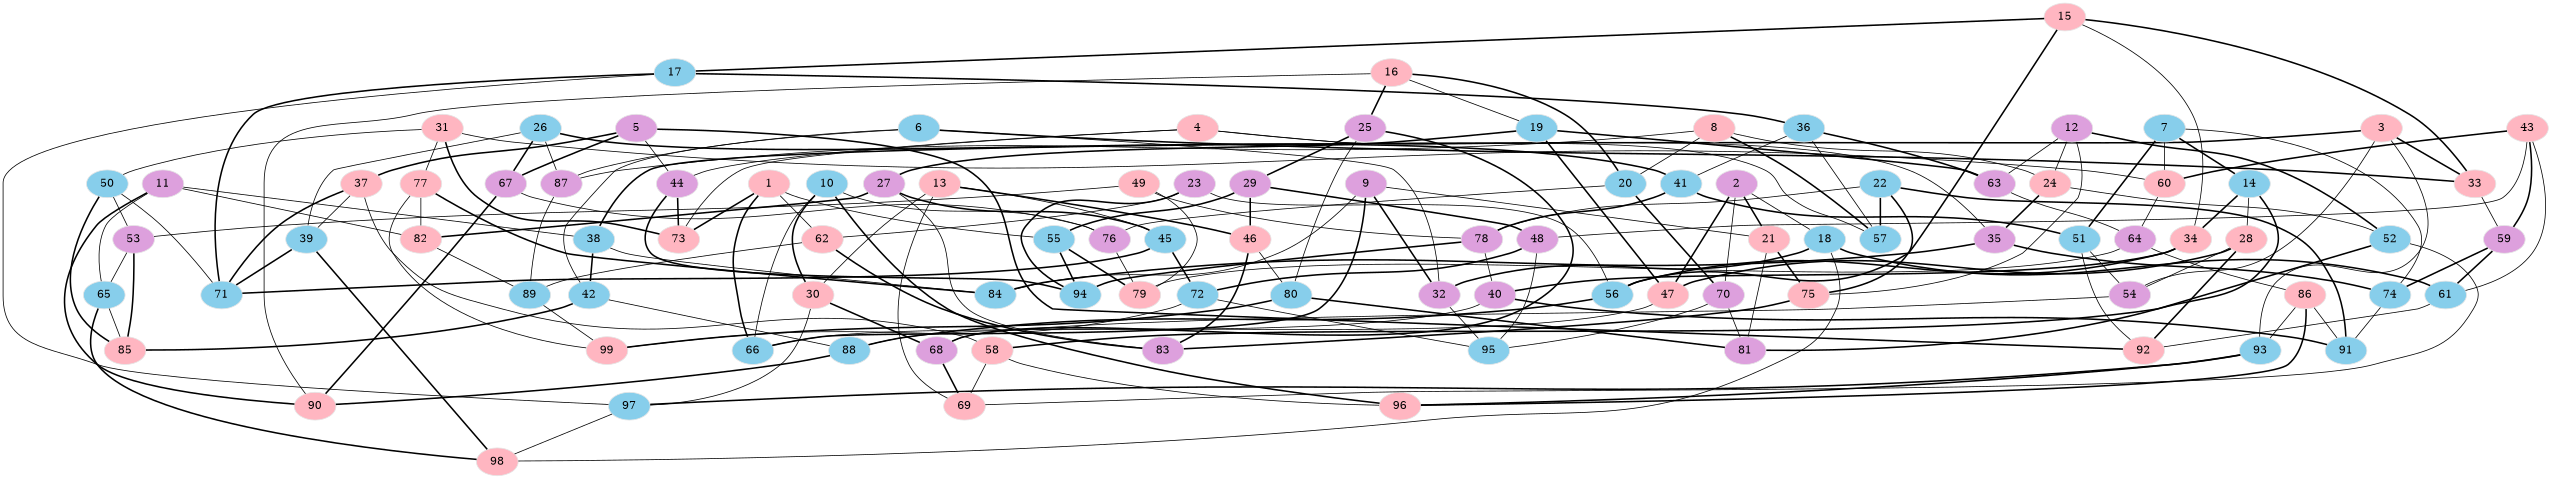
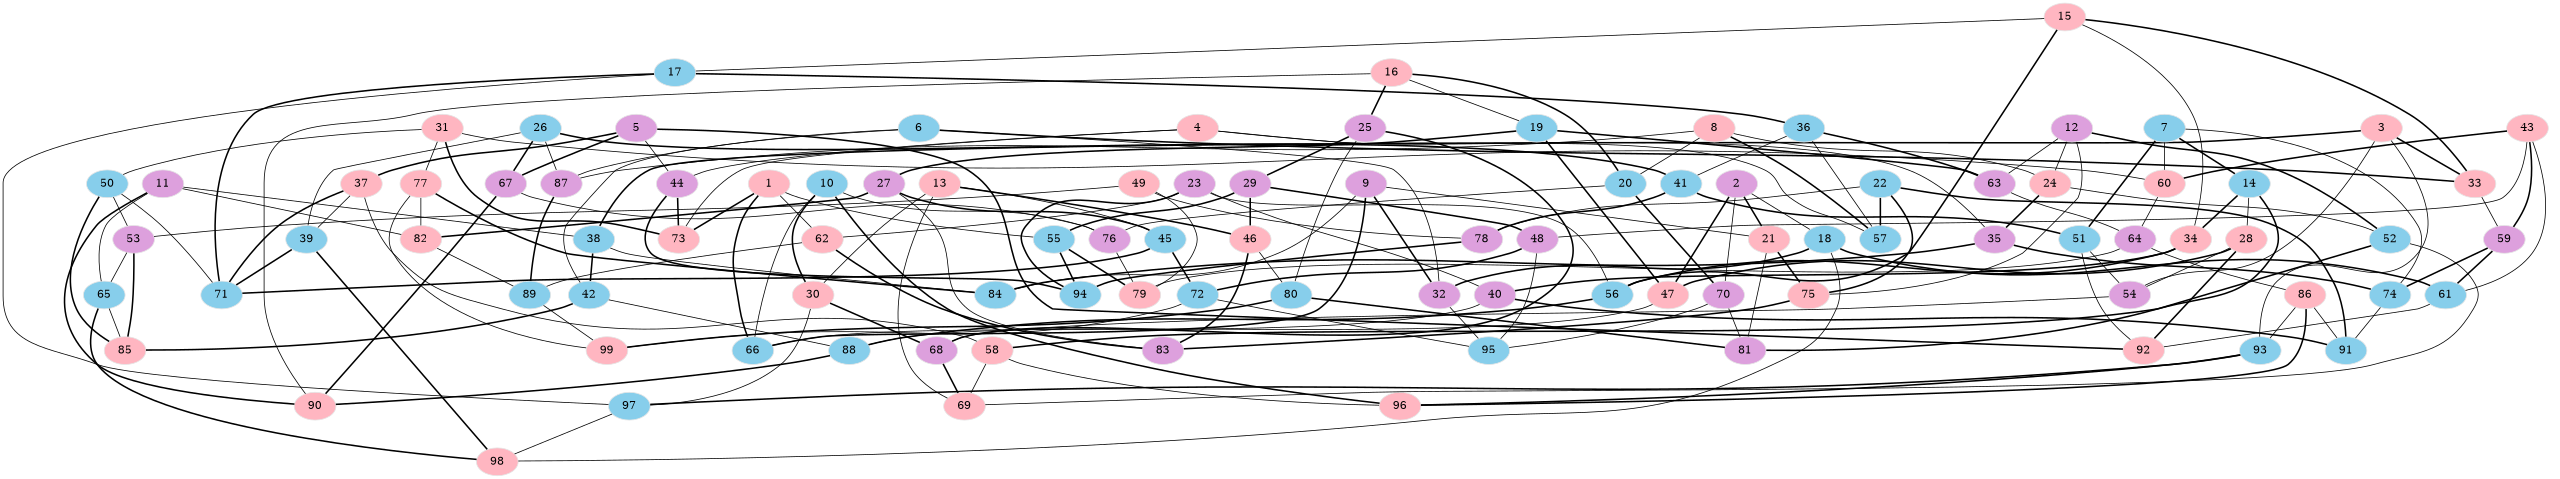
edge "15" -- "17": style bold -> solid
edge "87" -- "89": style solid -> bold
edge "78" -- "40": now "23" -- "40"
